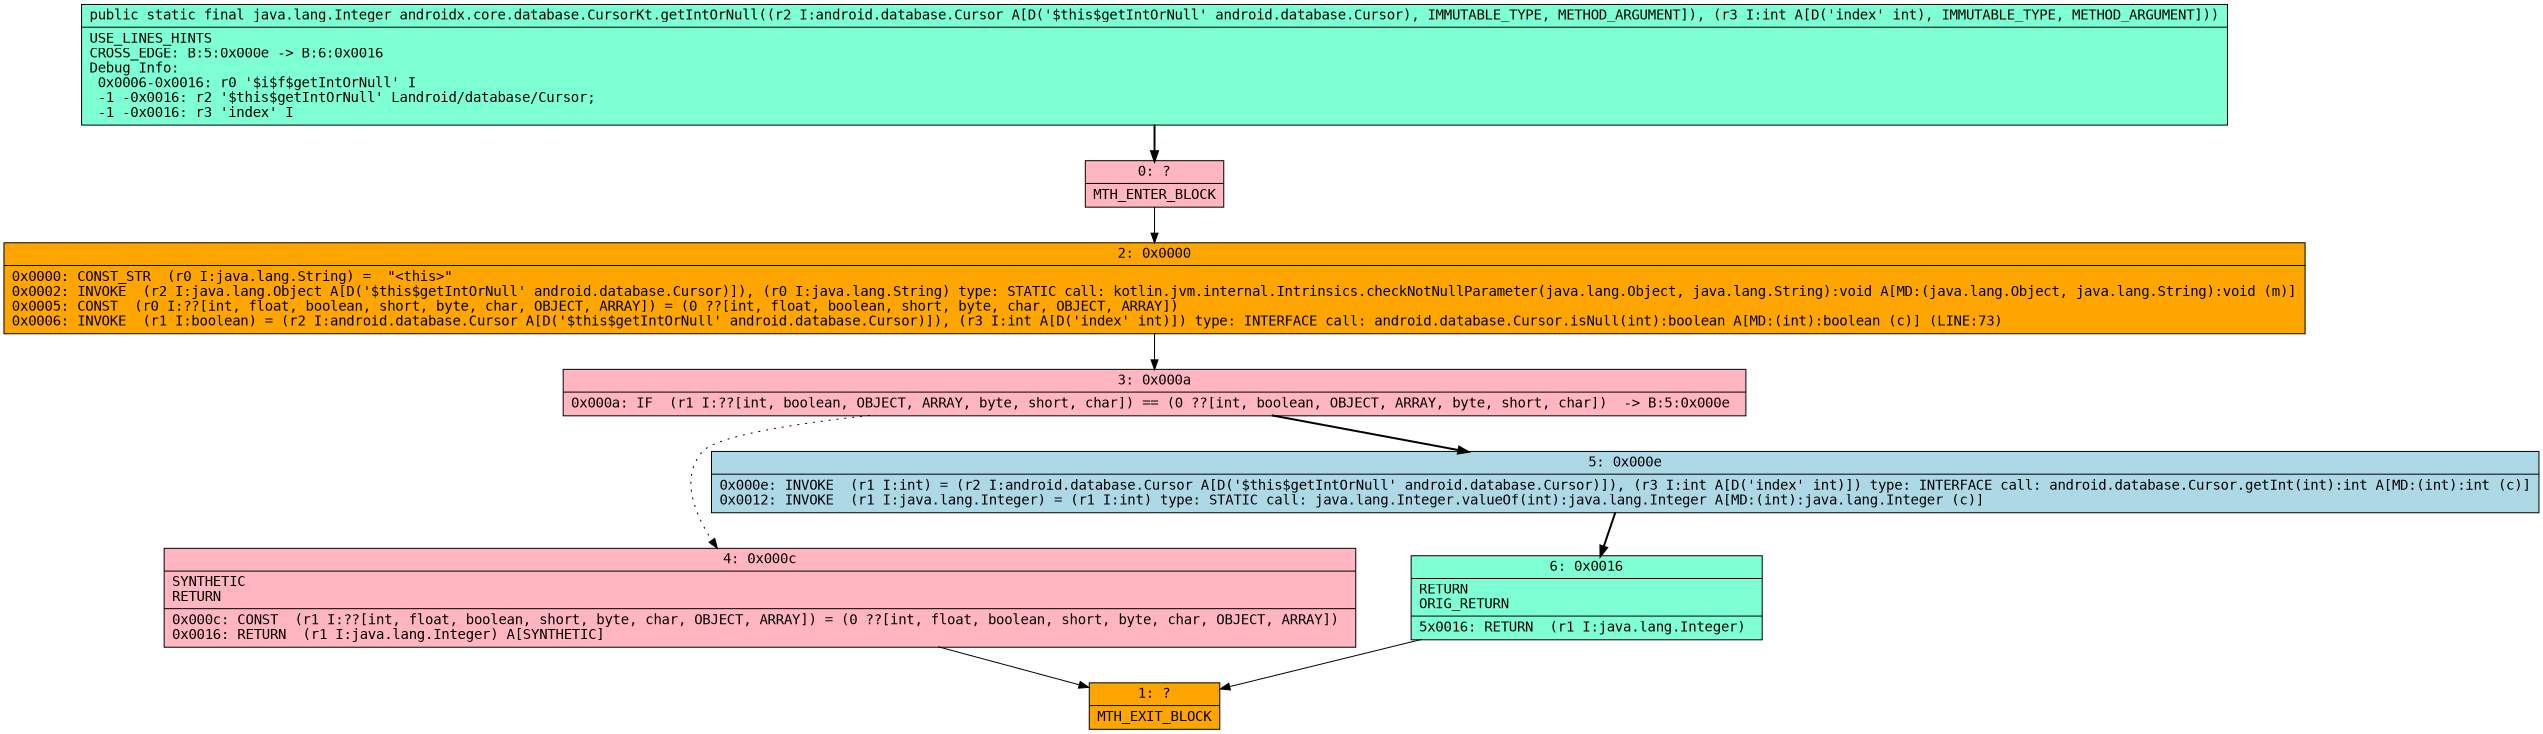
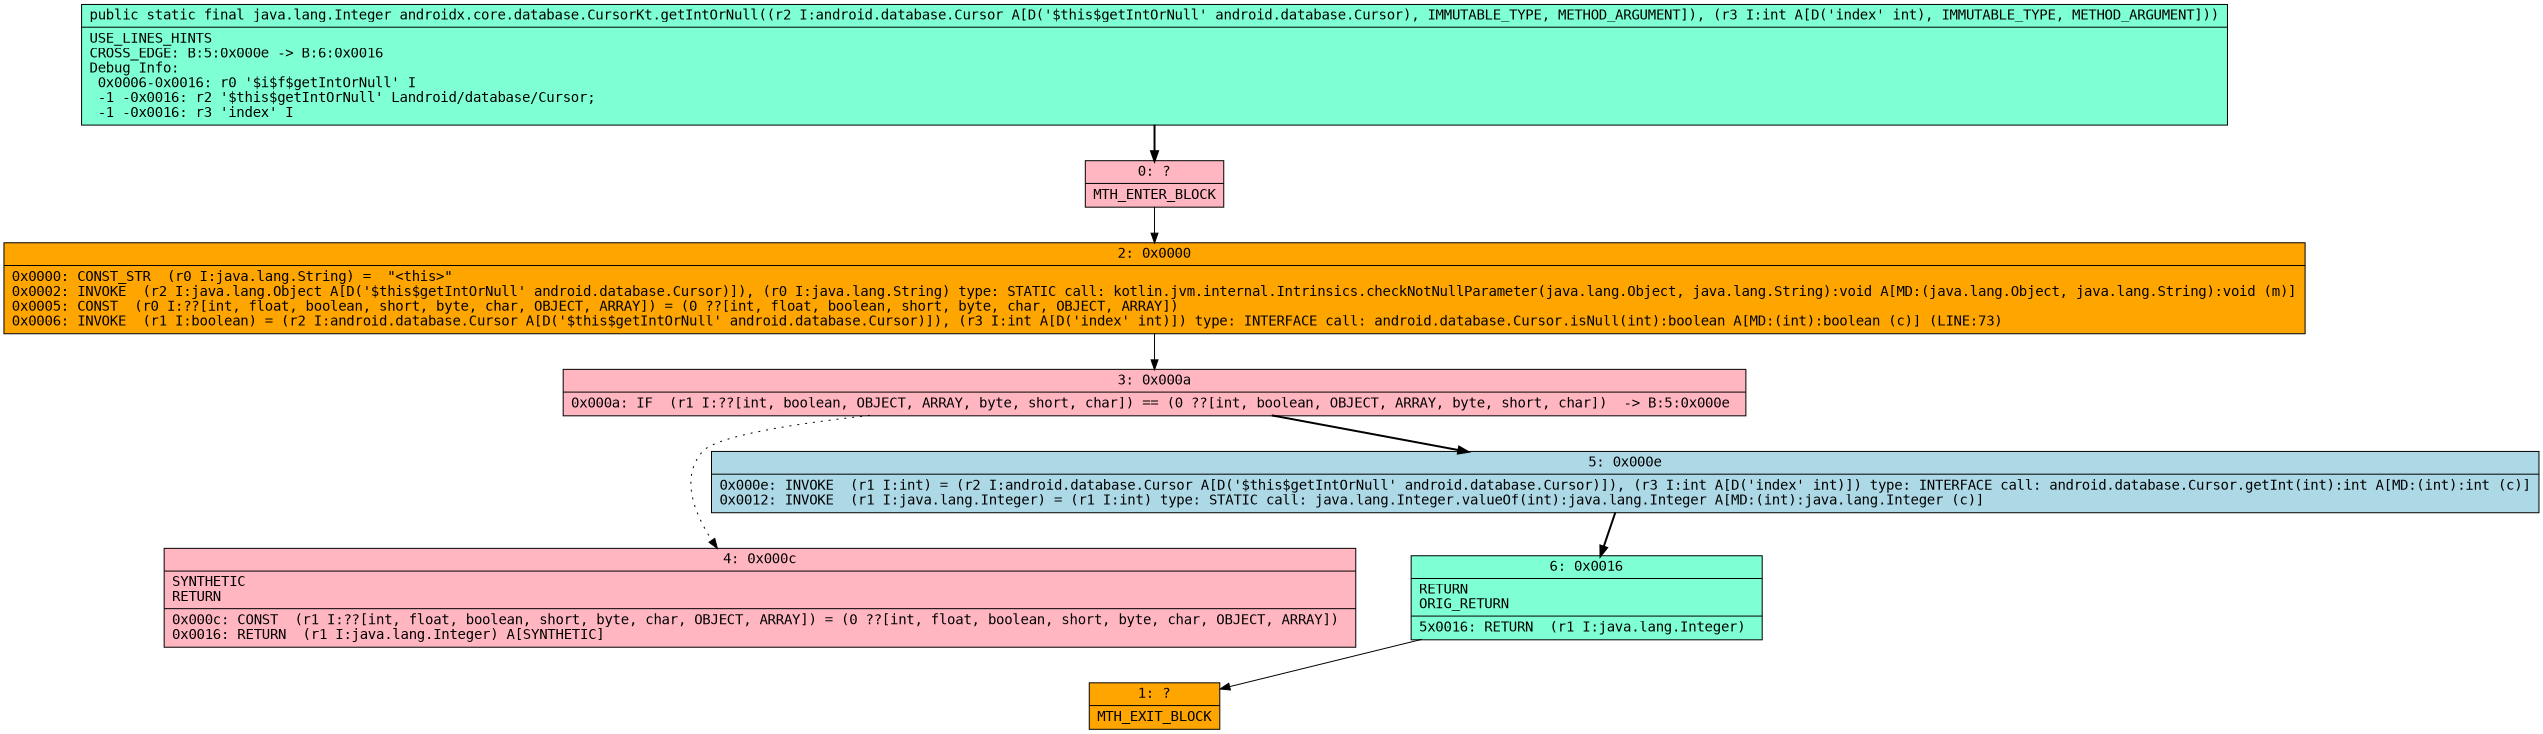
edge "4: 0x000c" -> "1: ?": removed
